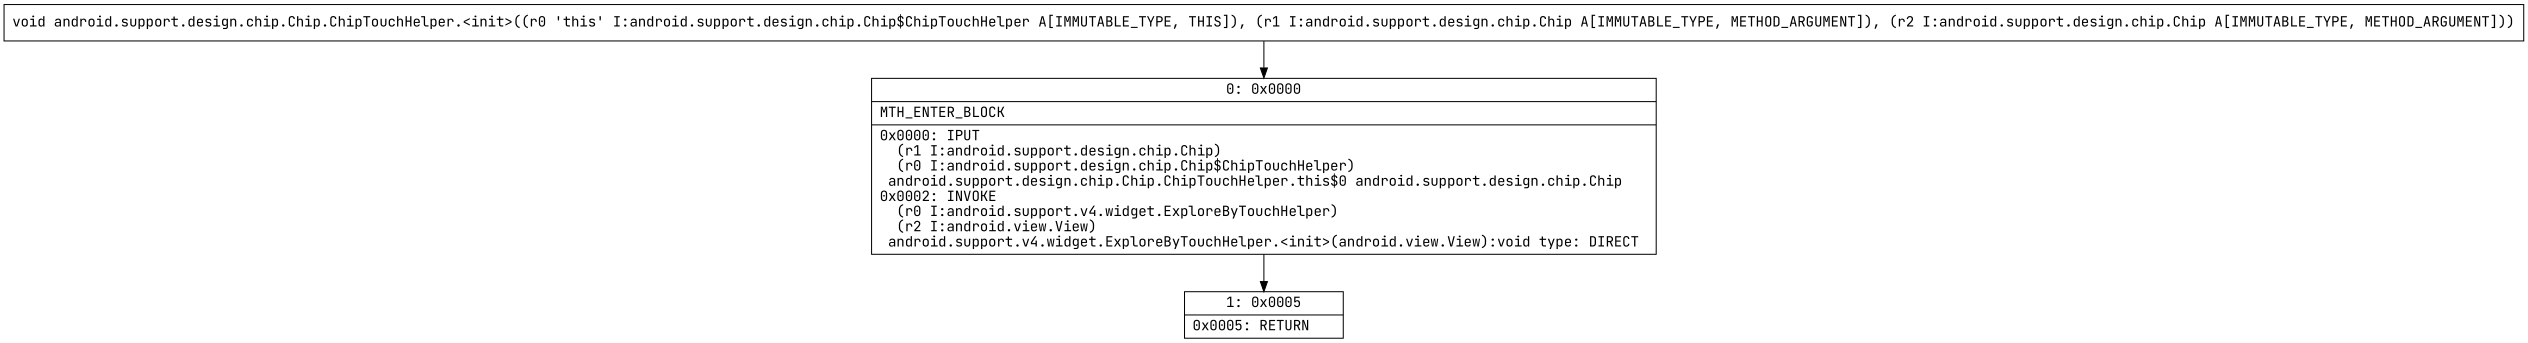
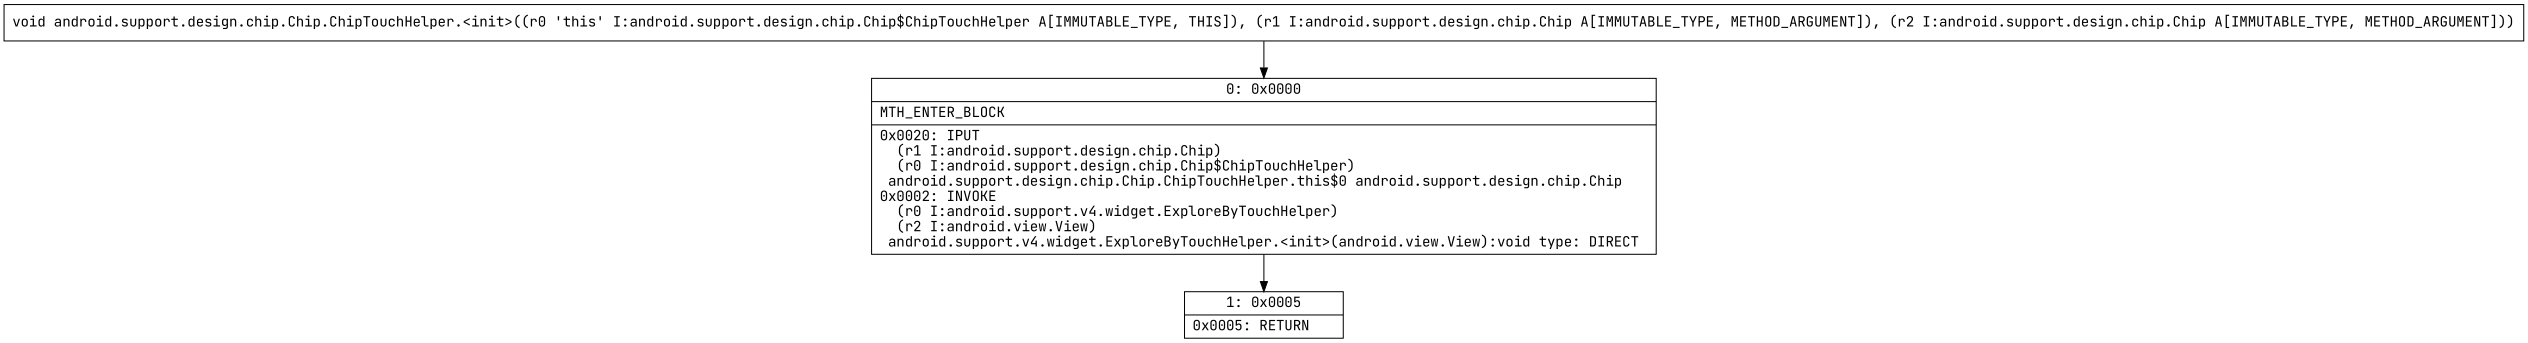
node "0: 0x0000": text "0x0000: IPUT" -> "0x0020: IPUT"
